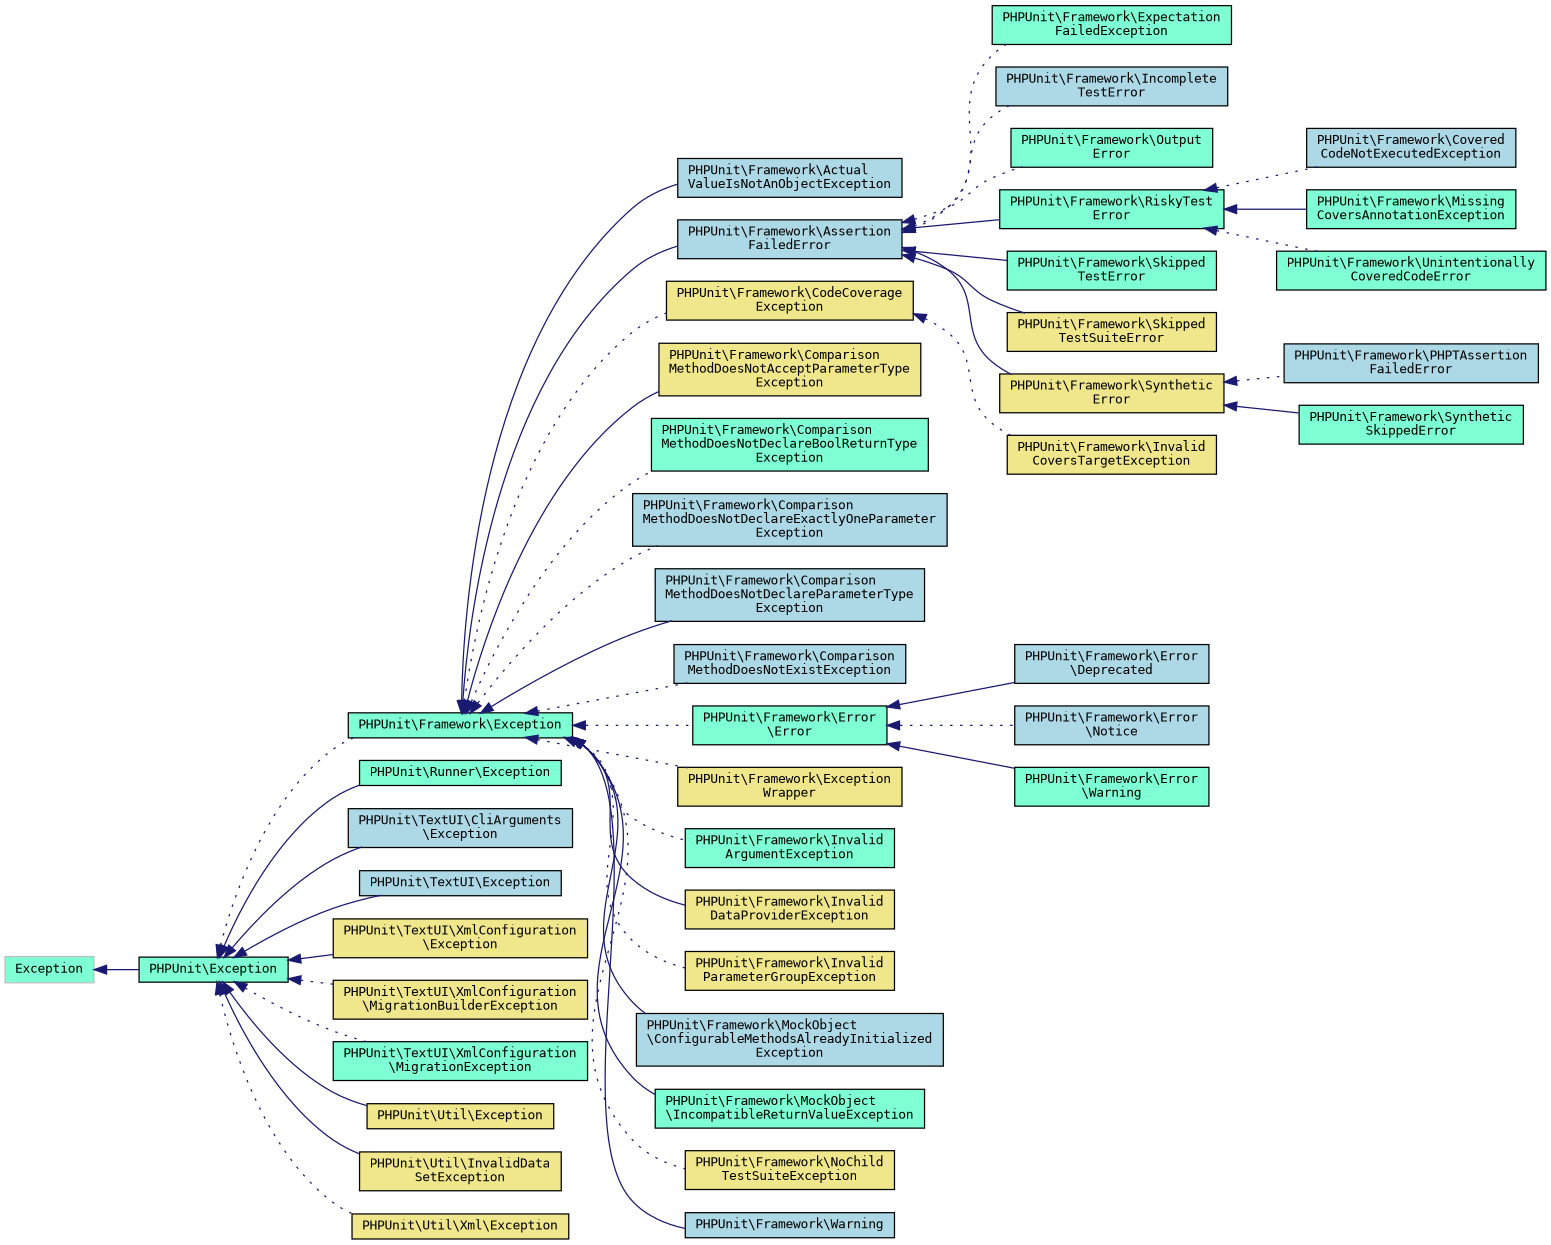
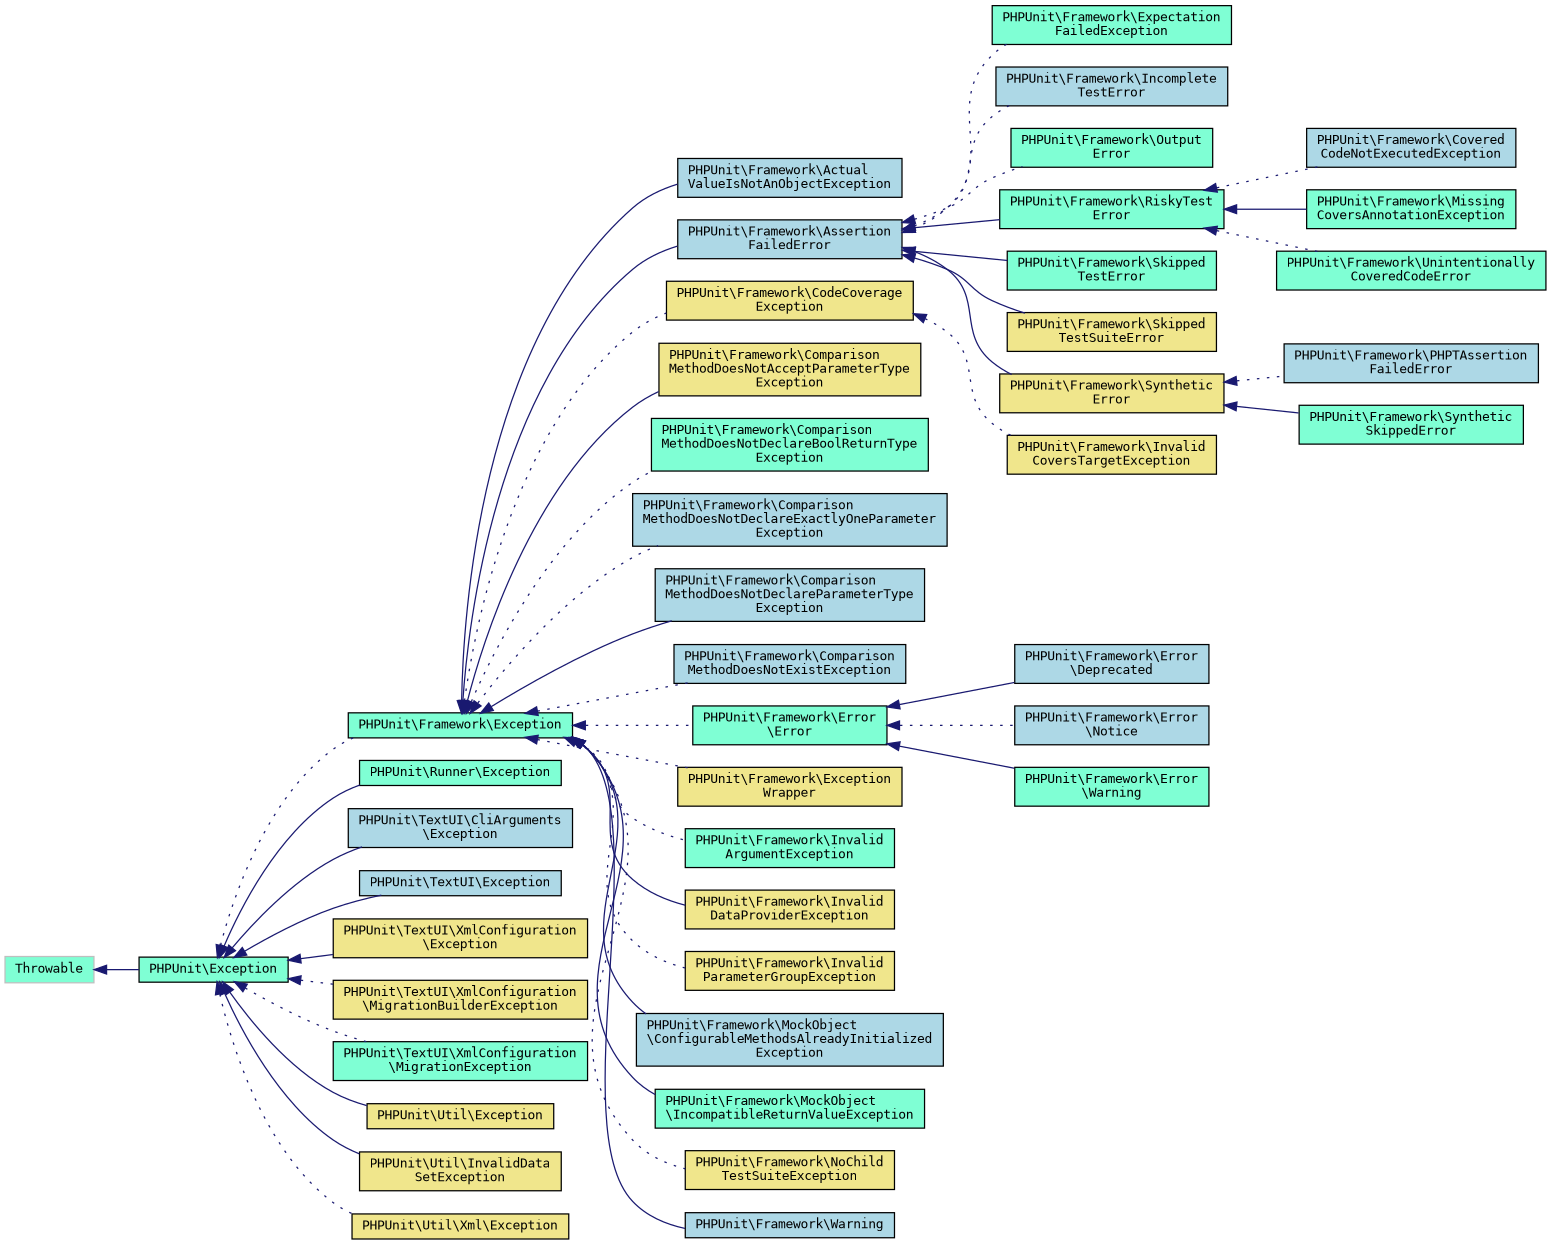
node "Exception": label "Exception" -> "Throwable"
